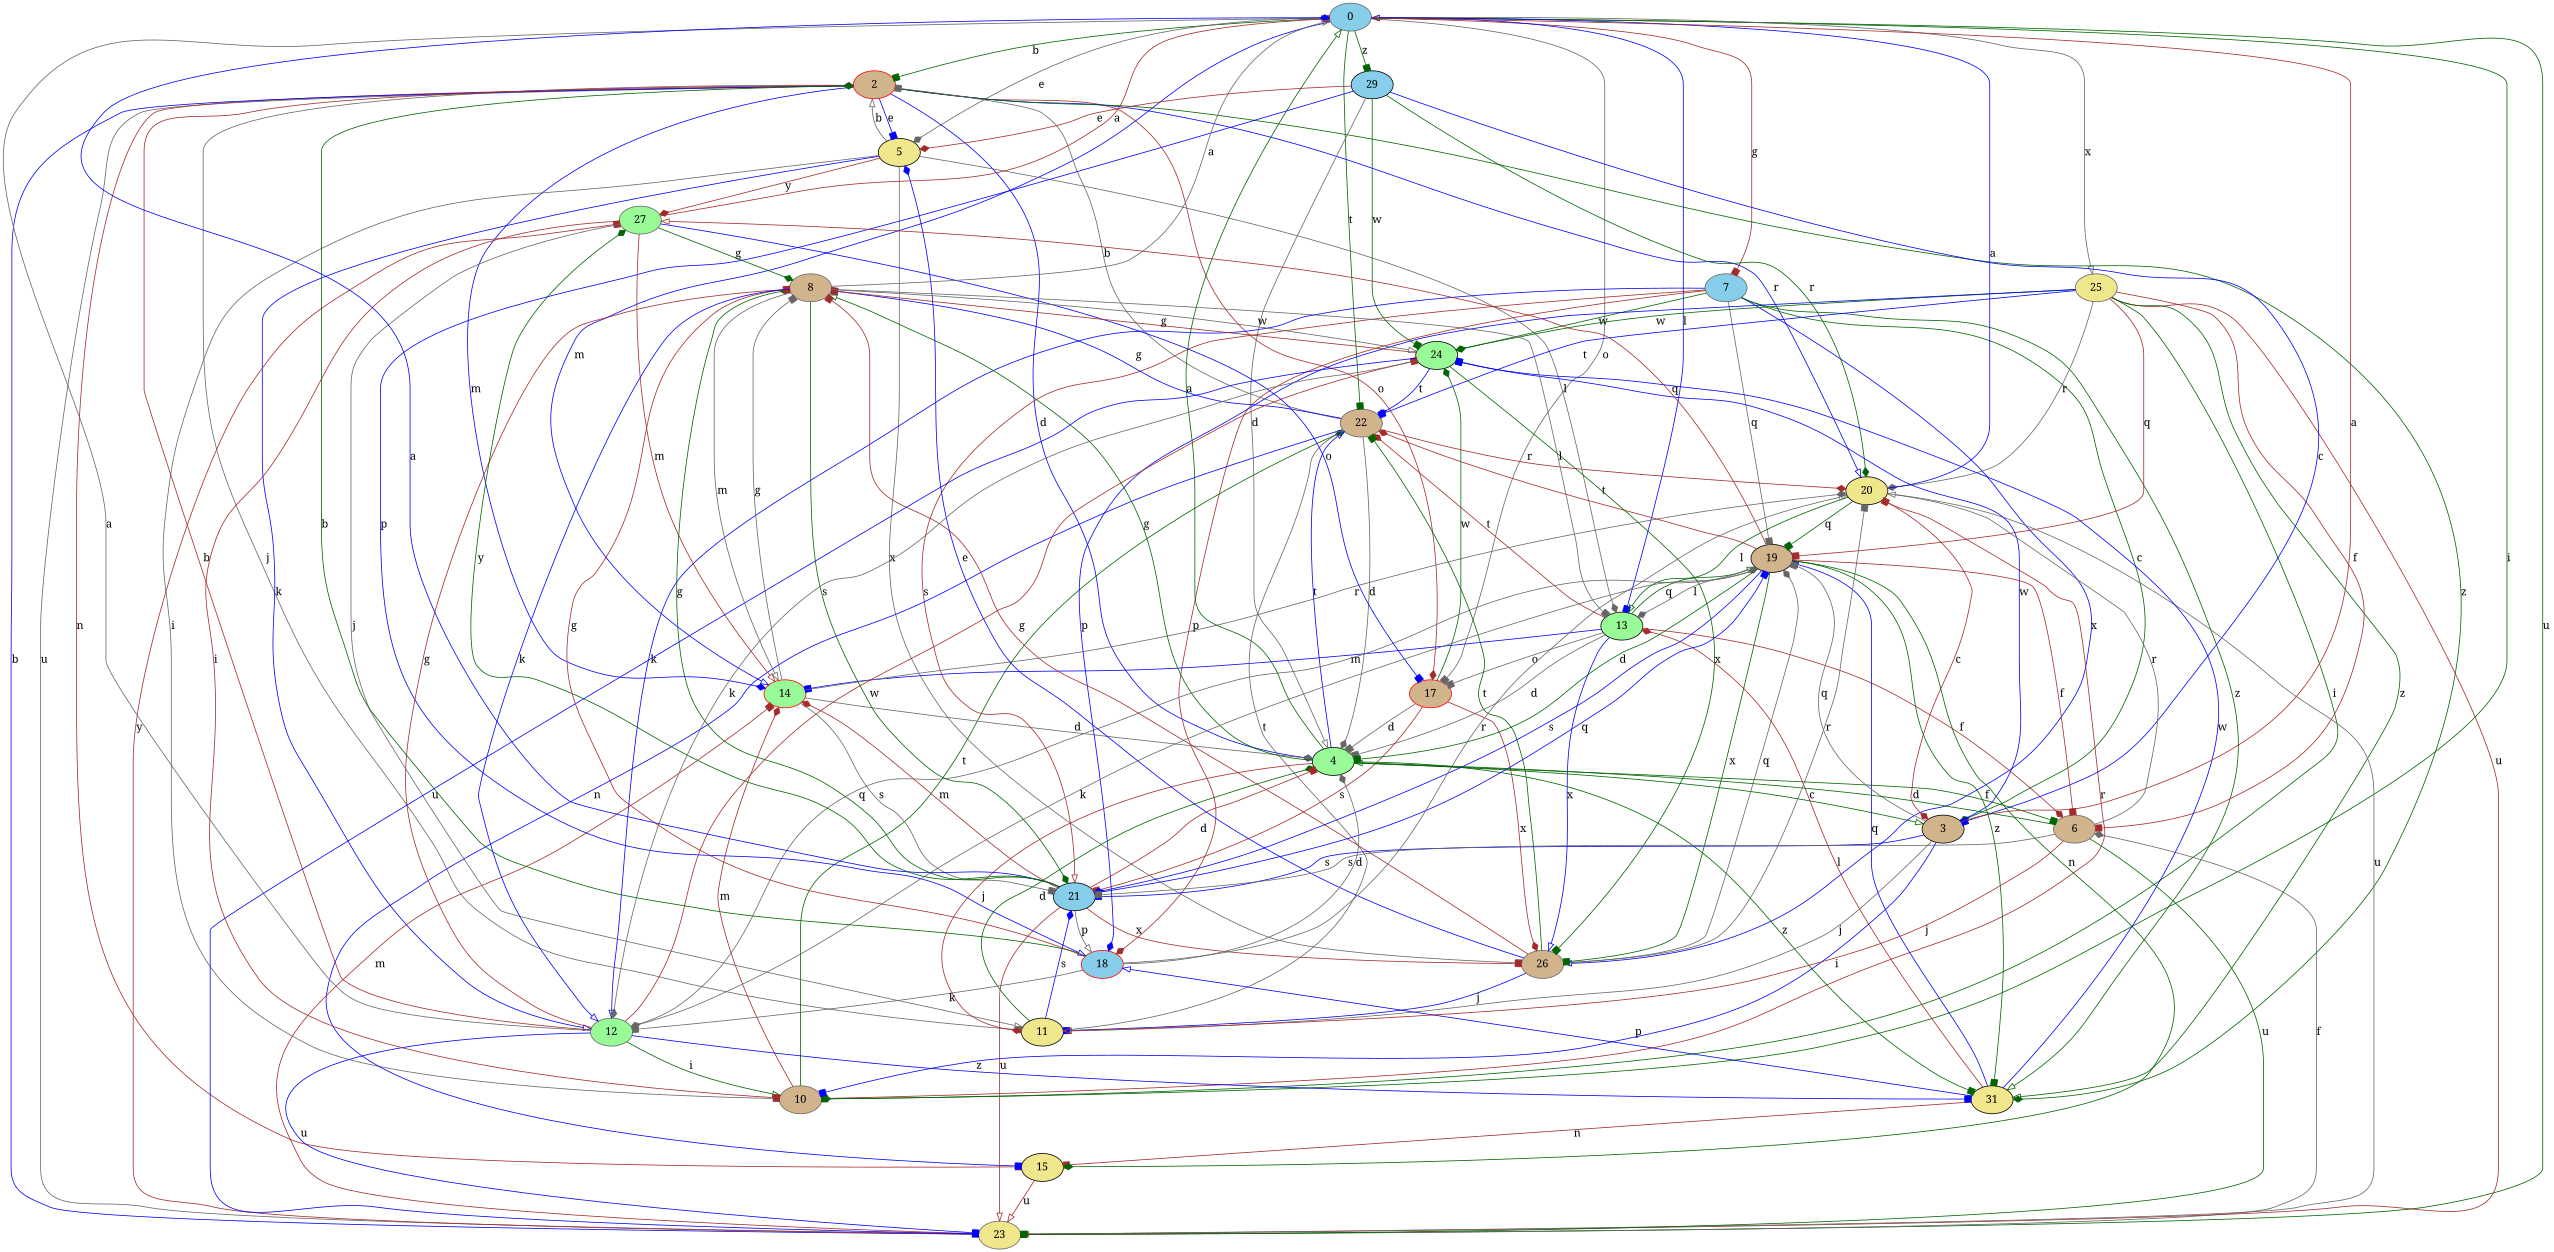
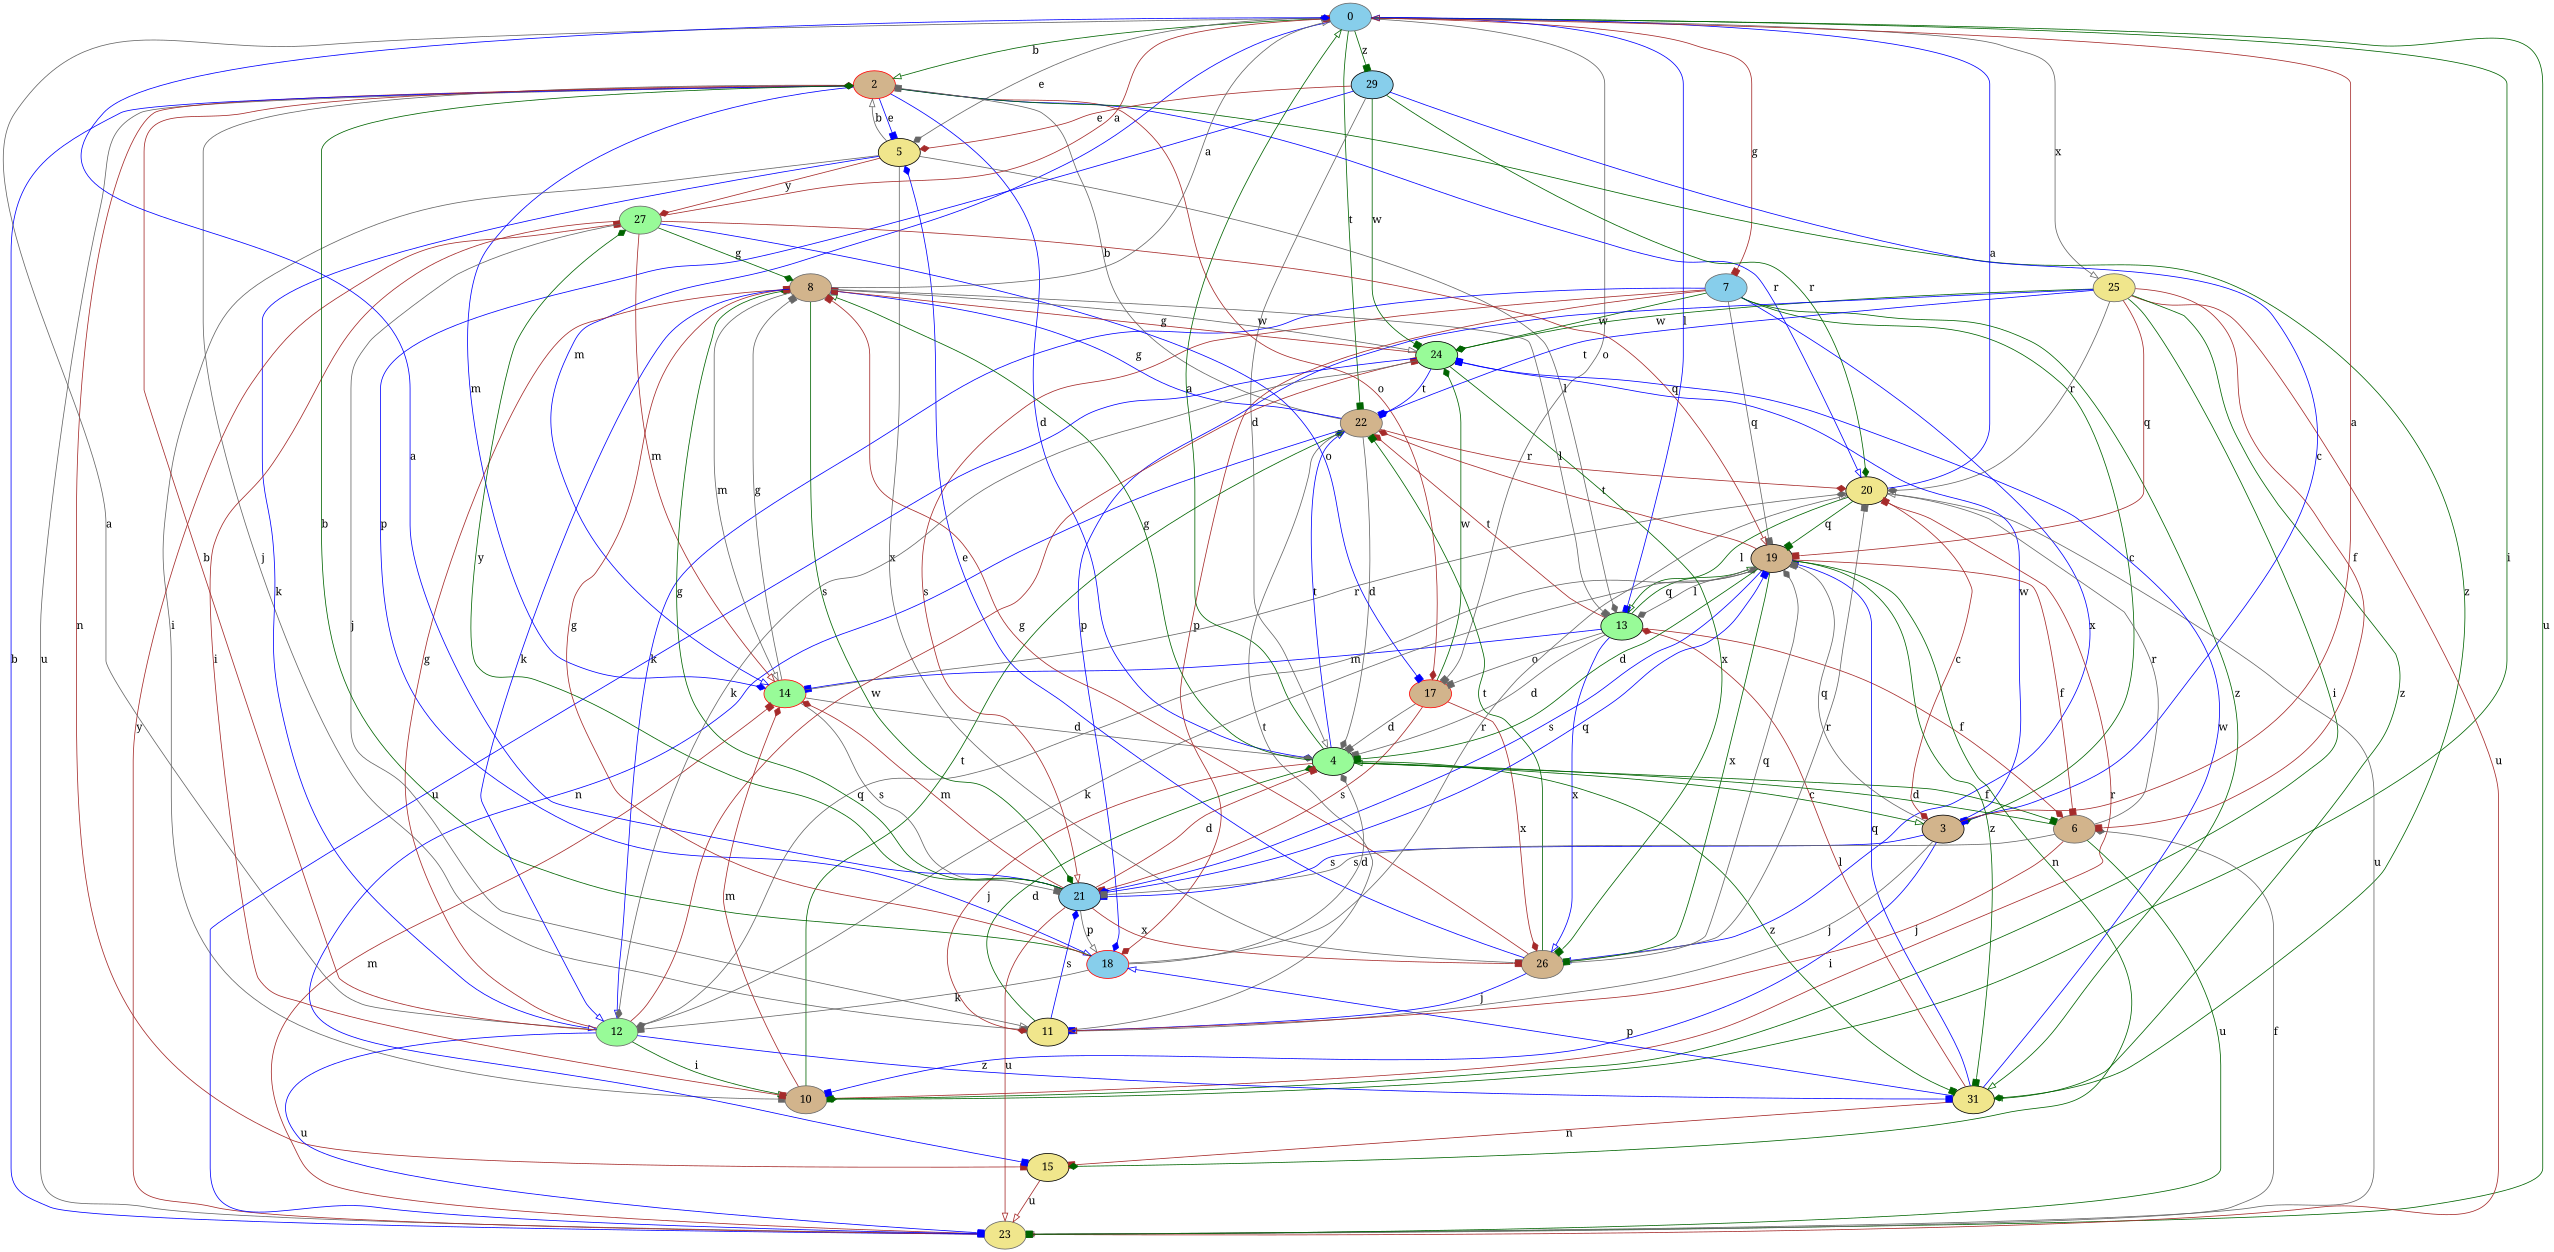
edge "0" -> "2": arrowhead box -> onormal
edge "19" -> "27": reversed
